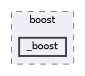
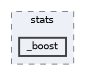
cluster "boost": label "boost" -> "stats"
